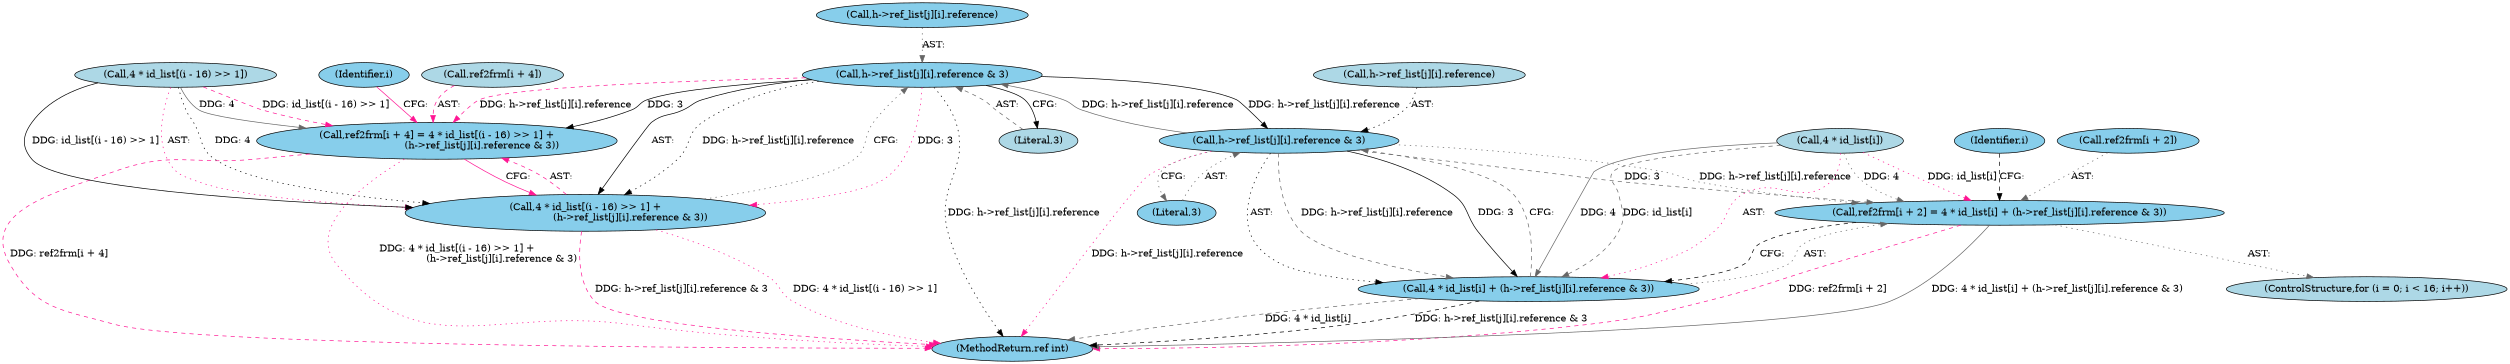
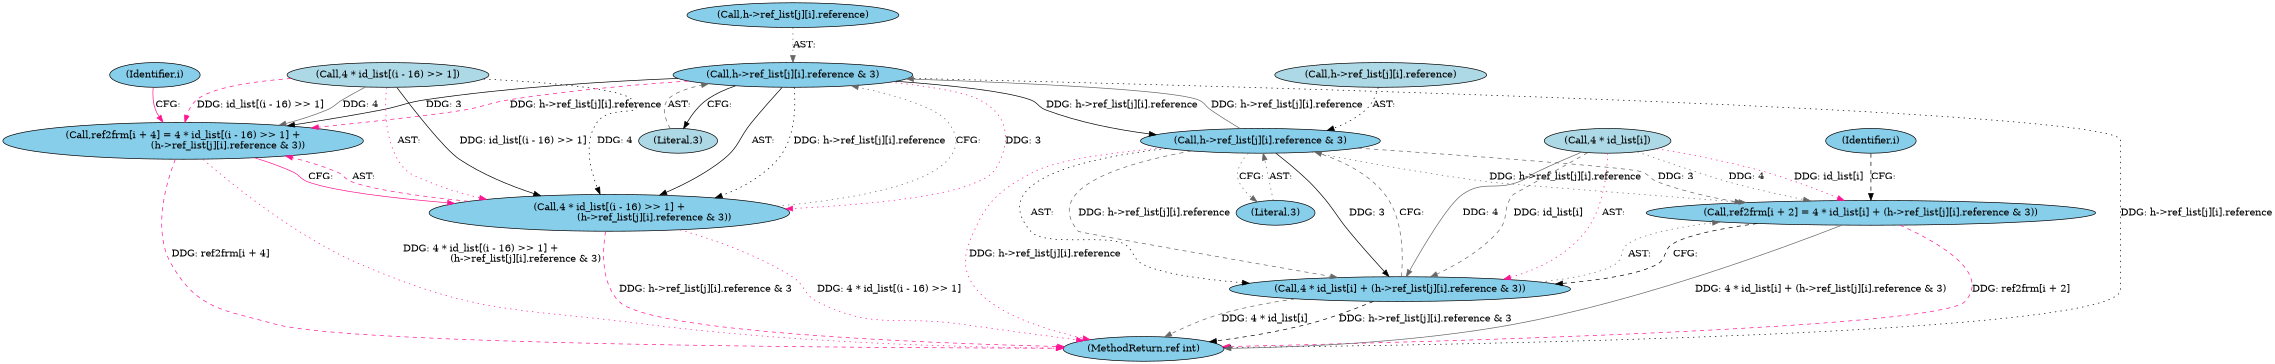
node "(Call,ref2frm[i + 4])": removed
node "(Call,ref2frm[i + 2])": removed
node "(ControlStructure,for (i = 0; i < 16; i++))": removed
